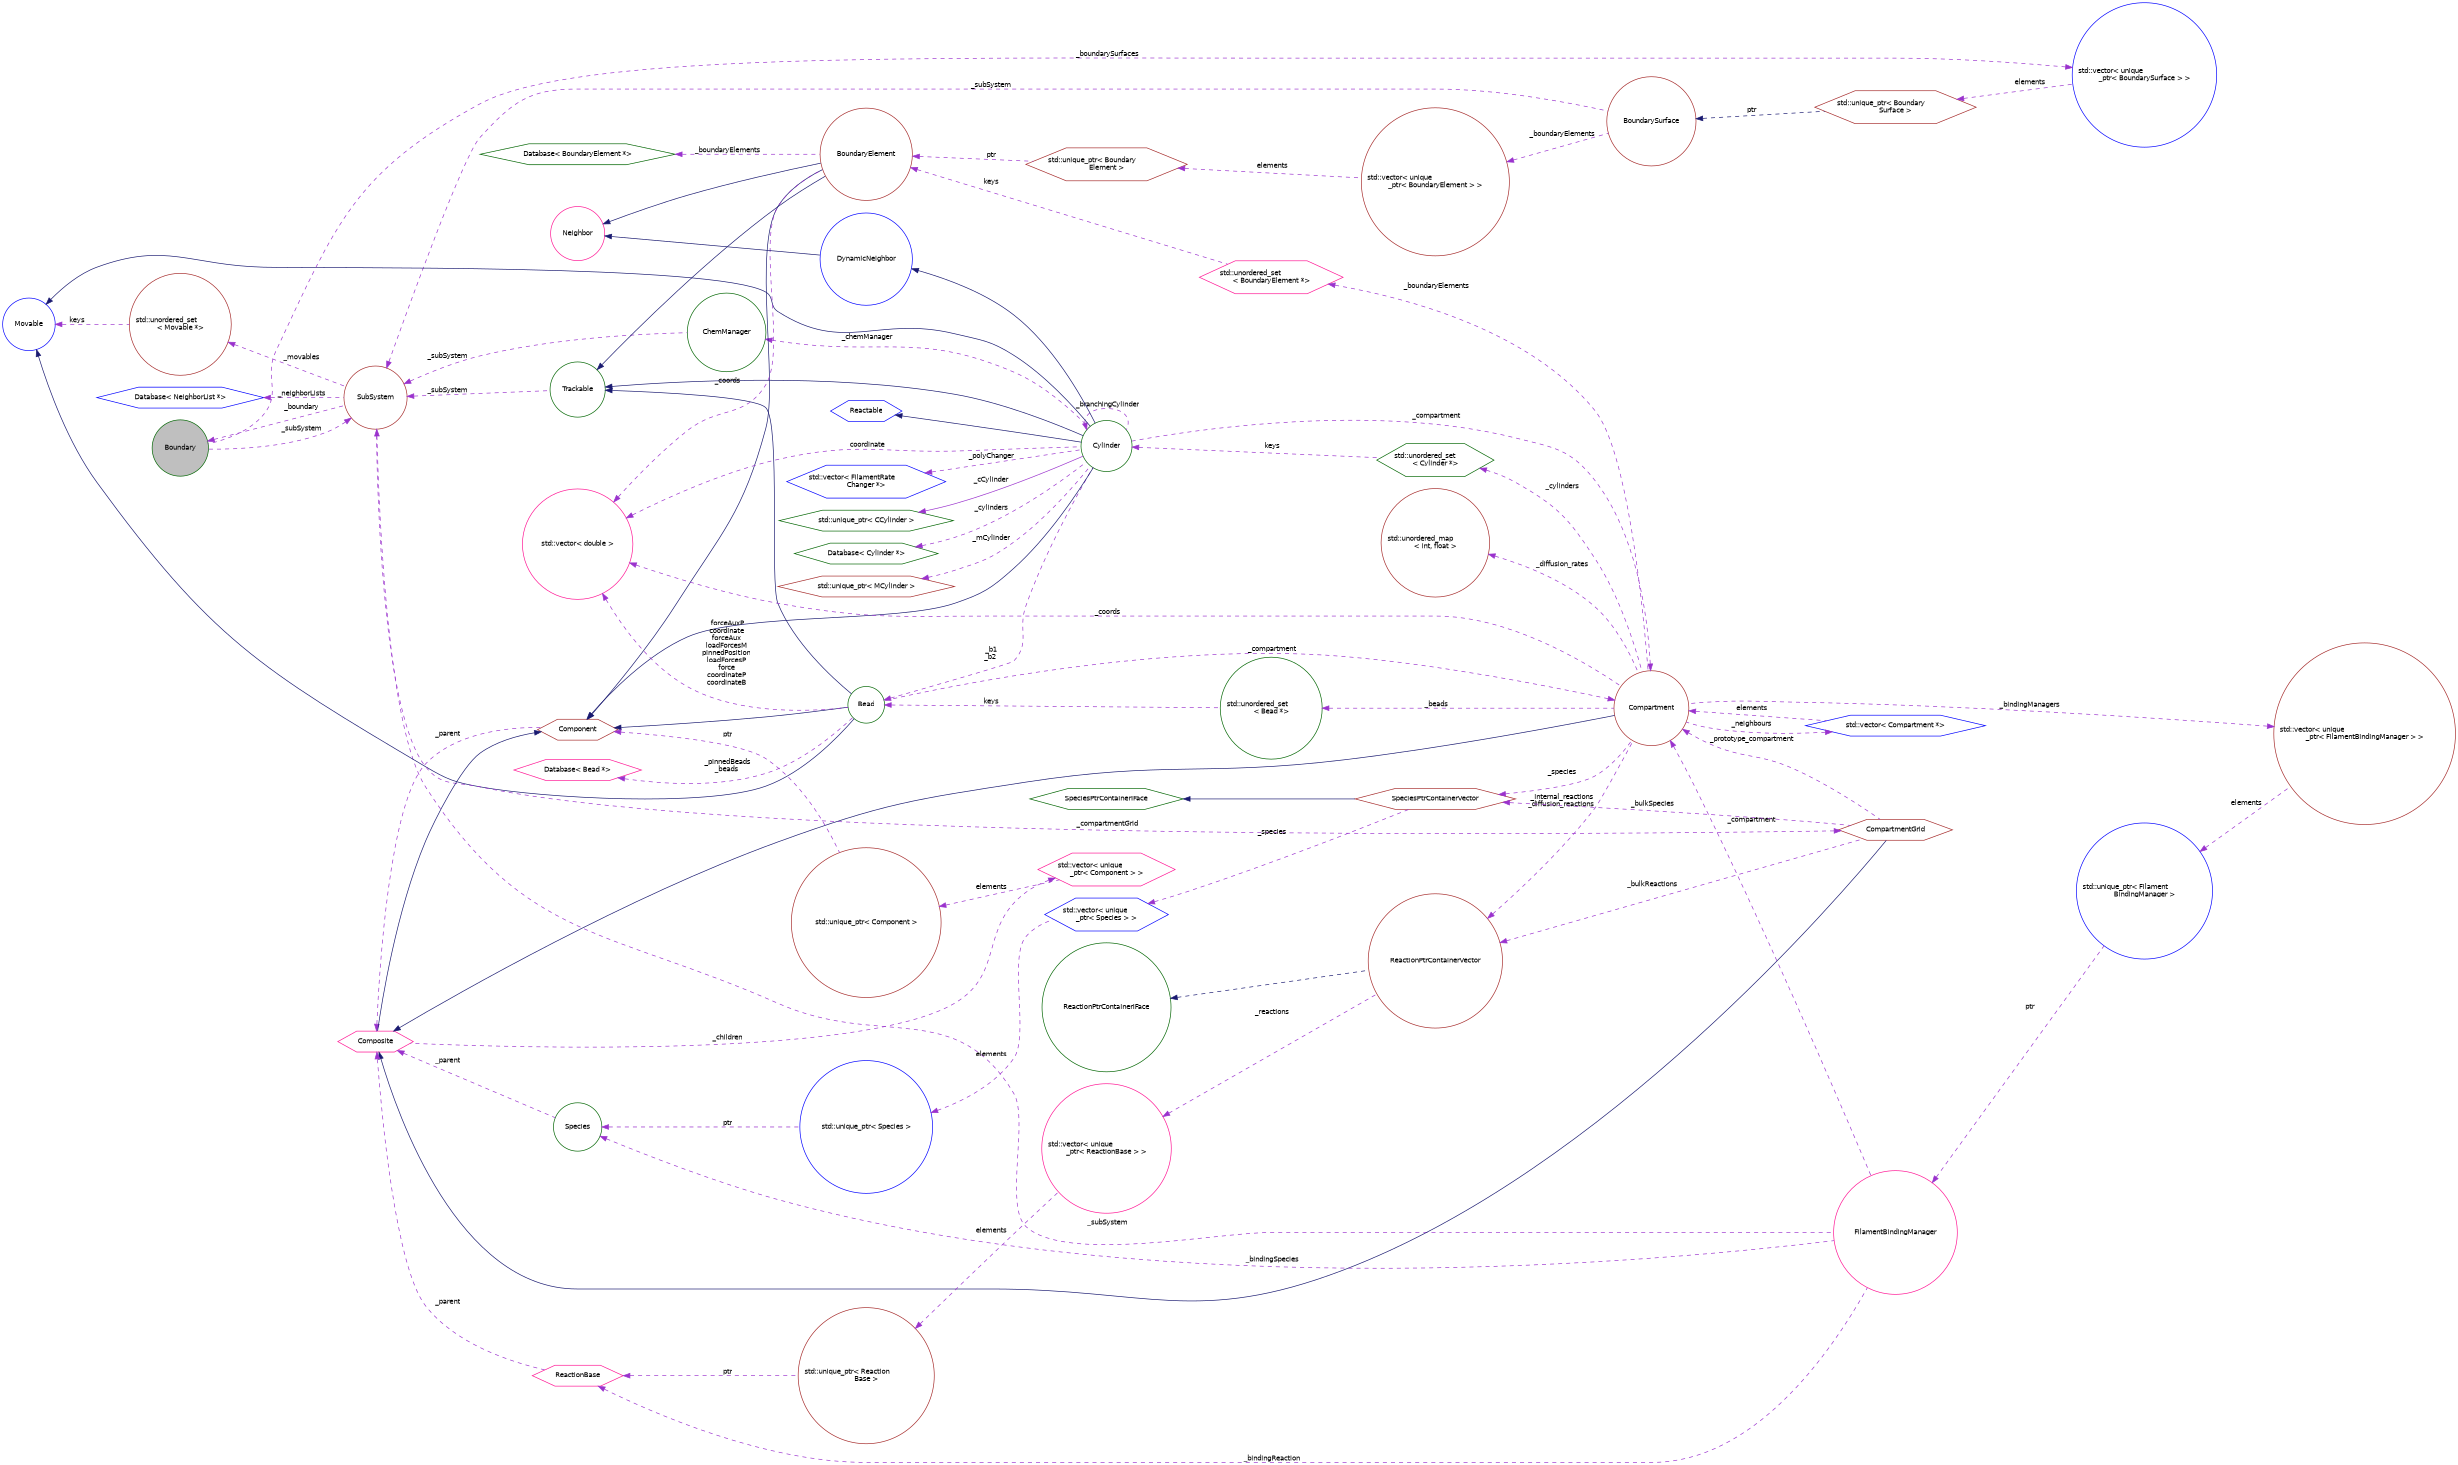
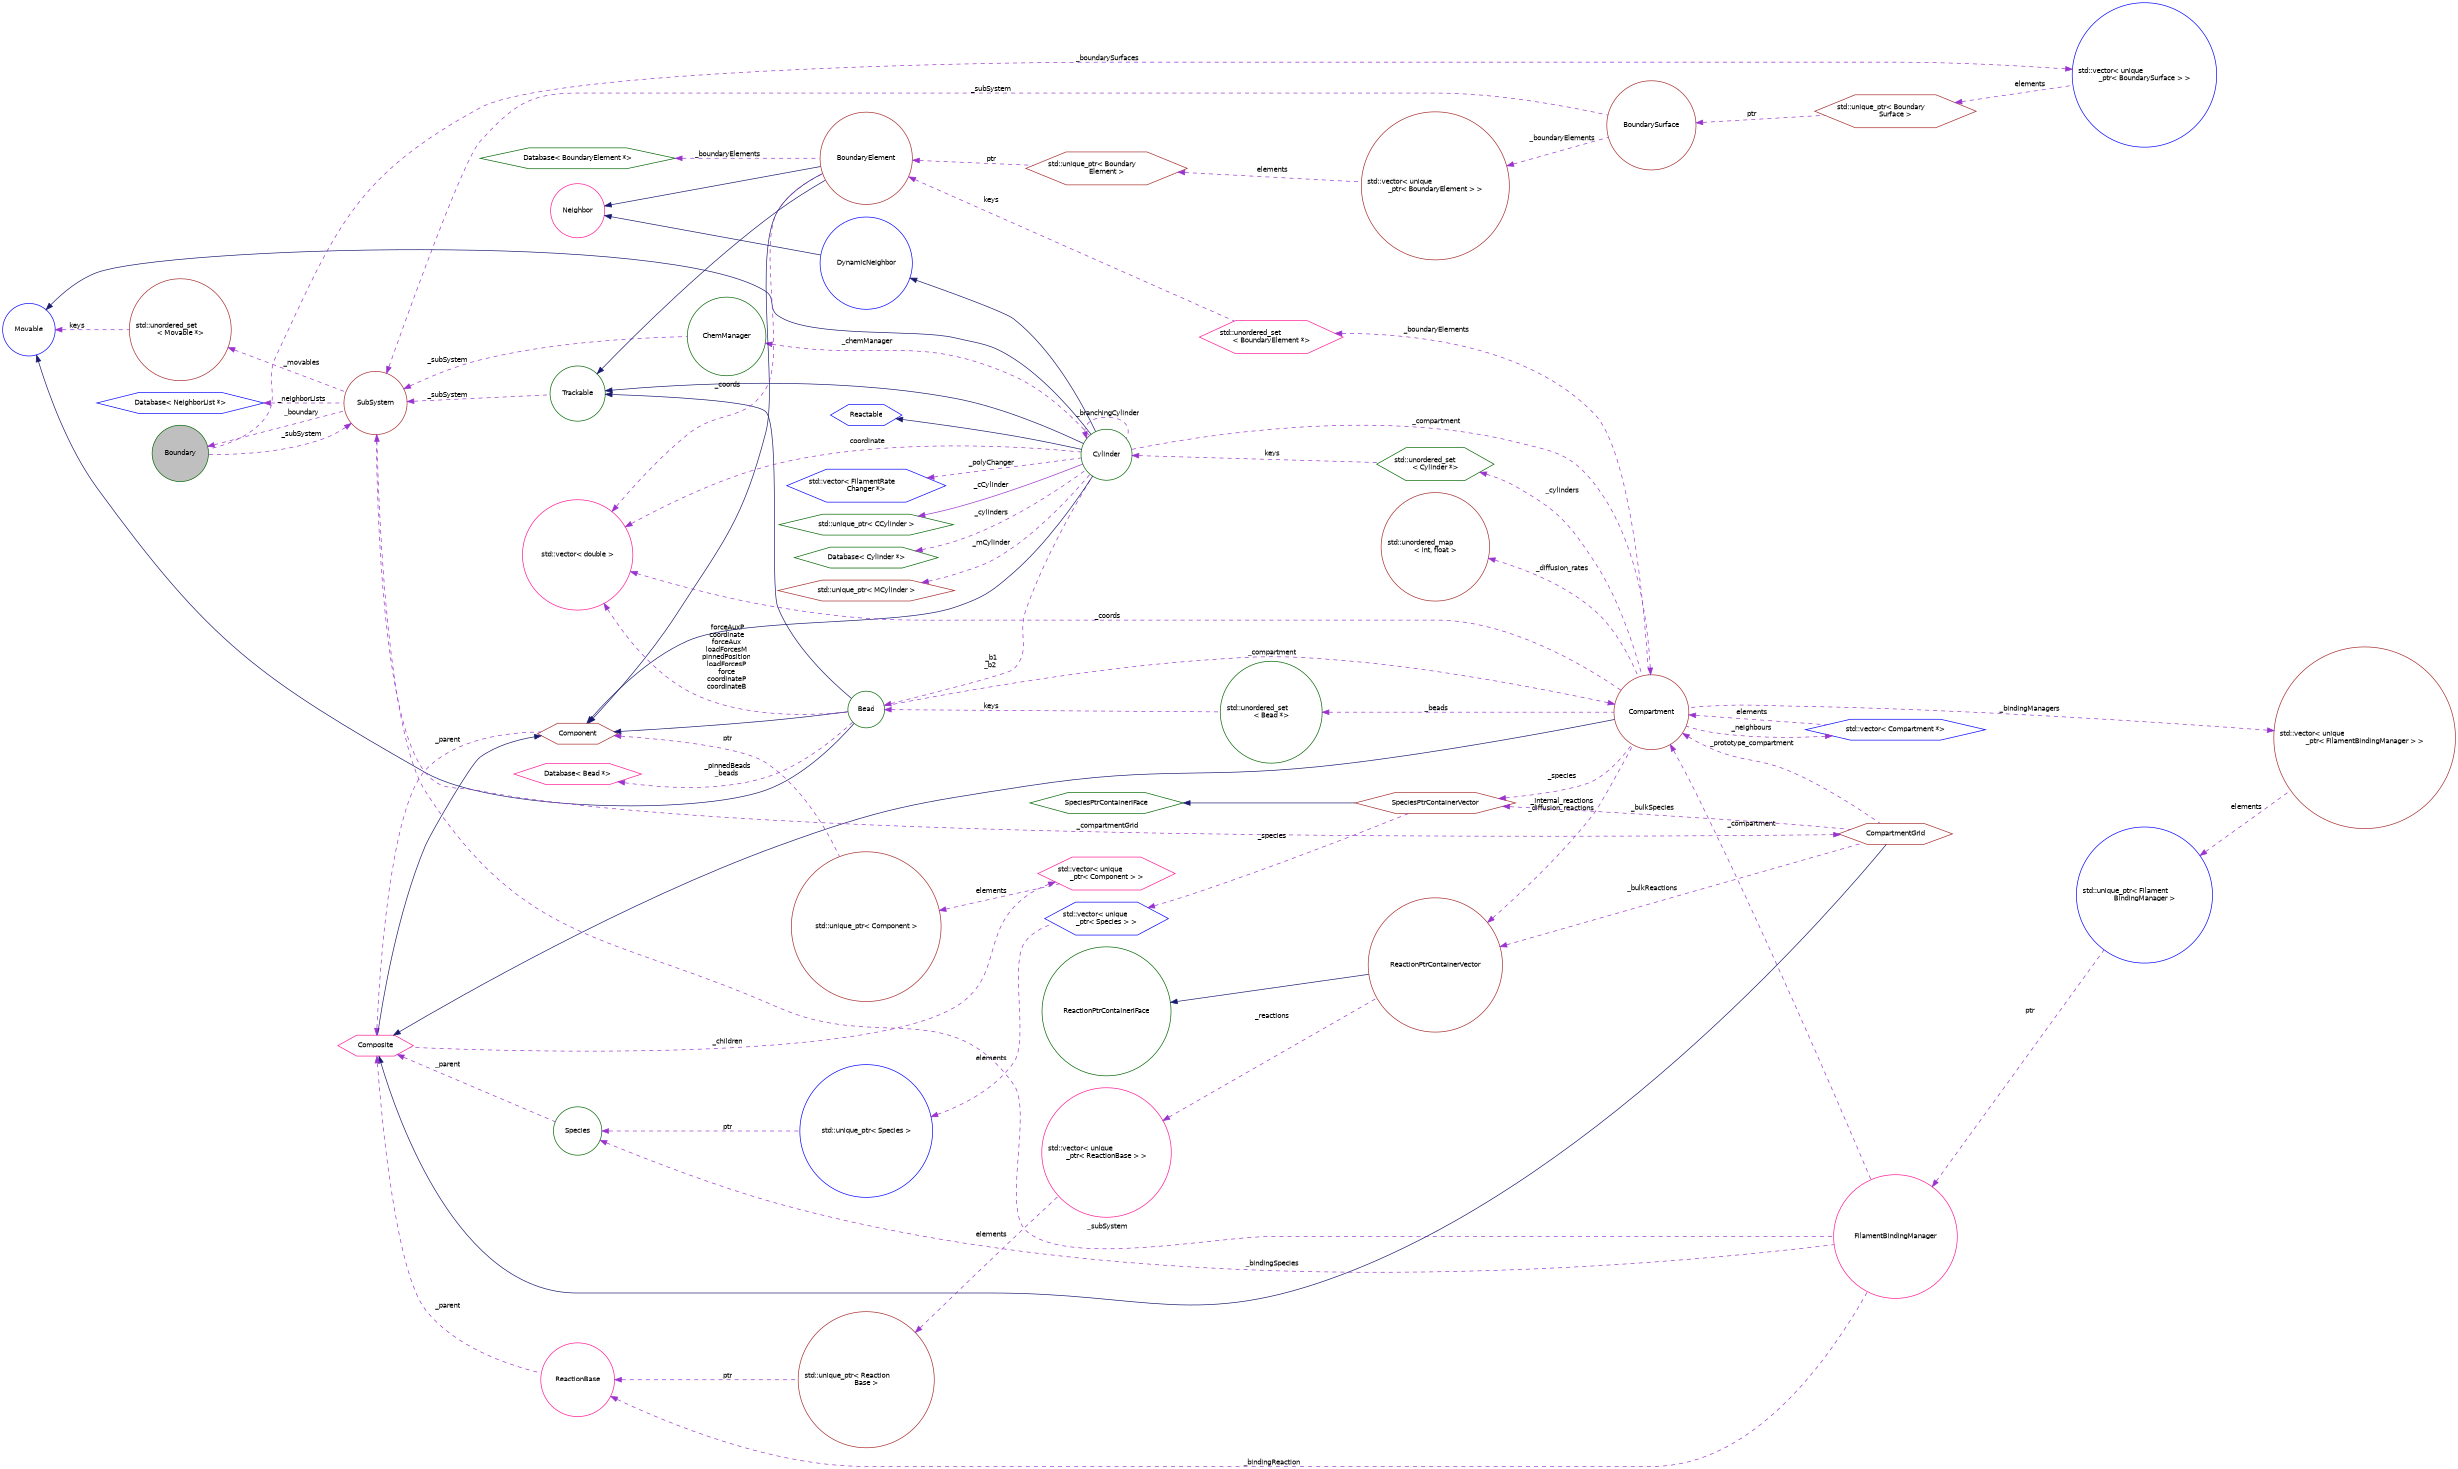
edge "std::unique_ptr< Boundary Surface >" -> "BoundarySurface": color midnightblue -> darkorchid3
edge "ReactionPtrContainerVector" -> "ReactionPtrContainerIFace": style dashed -> solid
node "ReactionBase": shape hexagon -> circle
